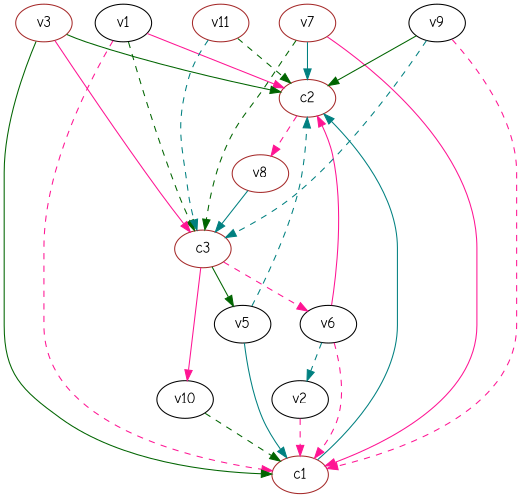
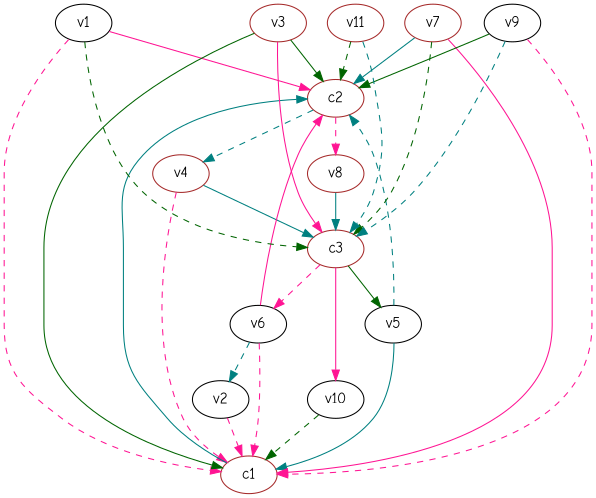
node "v4": added
